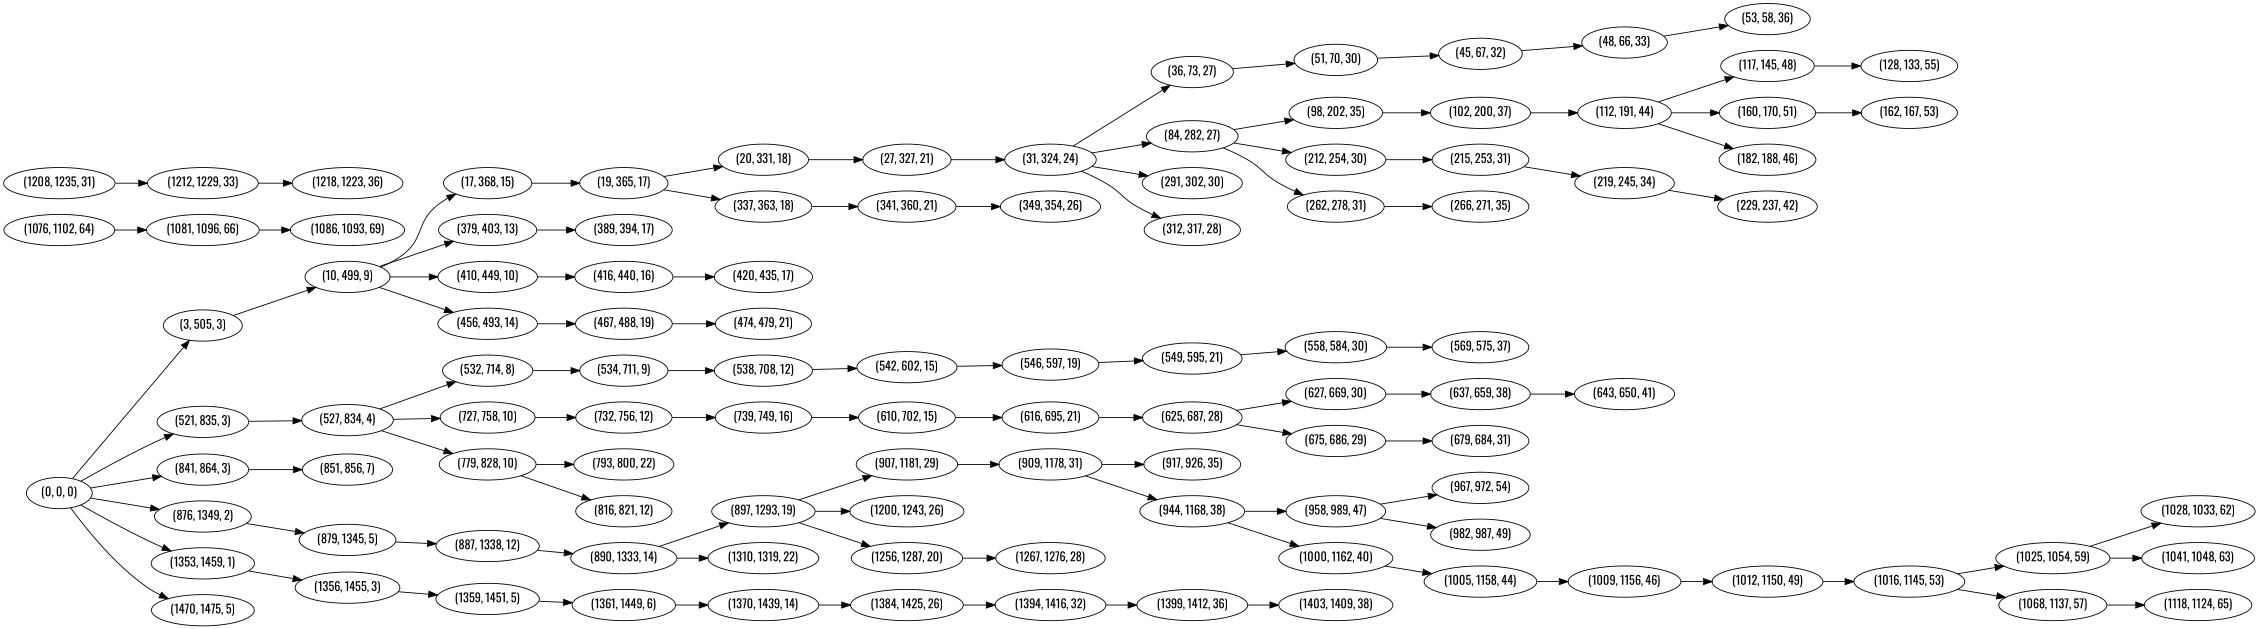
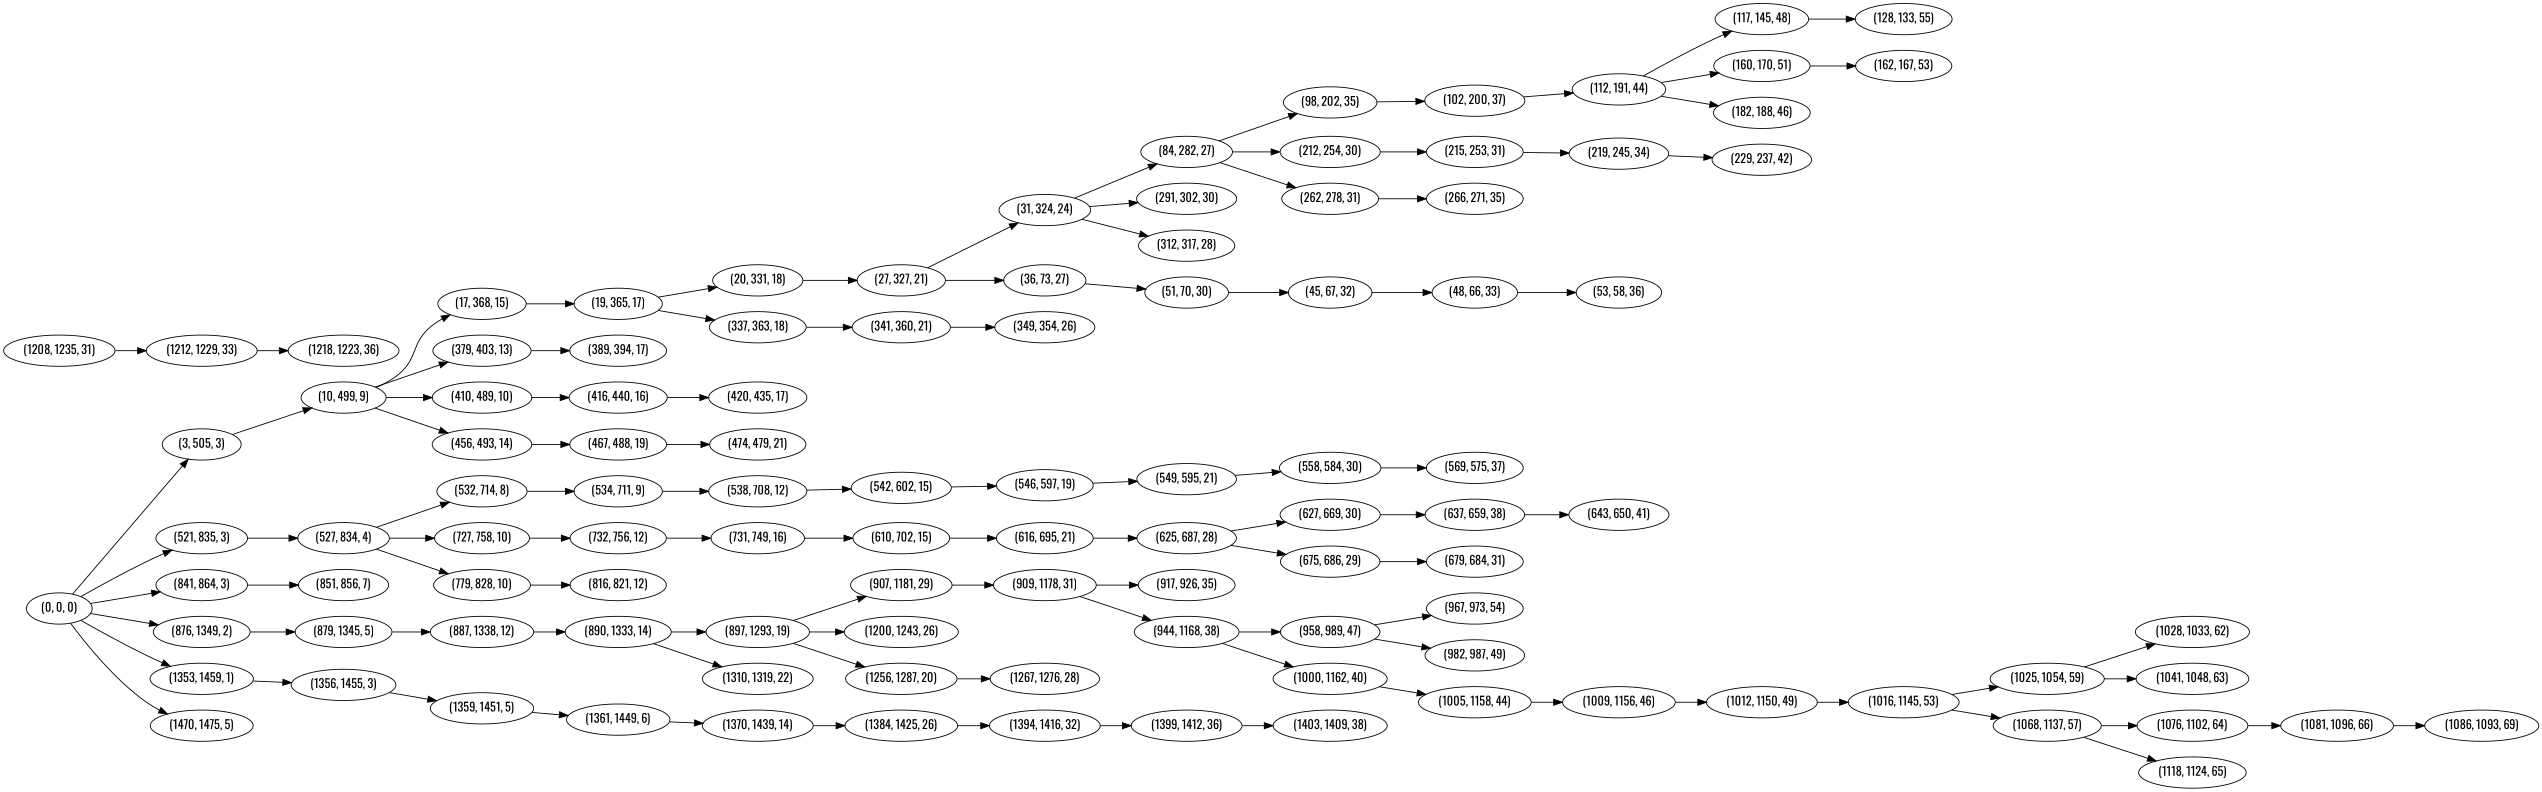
edge "(31, 324, 24)" -> "(36, 73, 27)": now "(27, 327, 21)" -> "(36, 73, 27)"
node "(410, 449, 10)": label "(410, 449, 10)" -> "(410, 489, 10)"
node "(739, 749, 16)": label "(739, 749, 16)" -> "(731, 749, 16)"
node "(793, 800, 22)": removed
node "(967, 972, 54)": label "(967, 972, 54)" -> "(967, 973, 54)"
edge "(1068, 1137, 57)" -> "(1076, 1102, 64)": added
